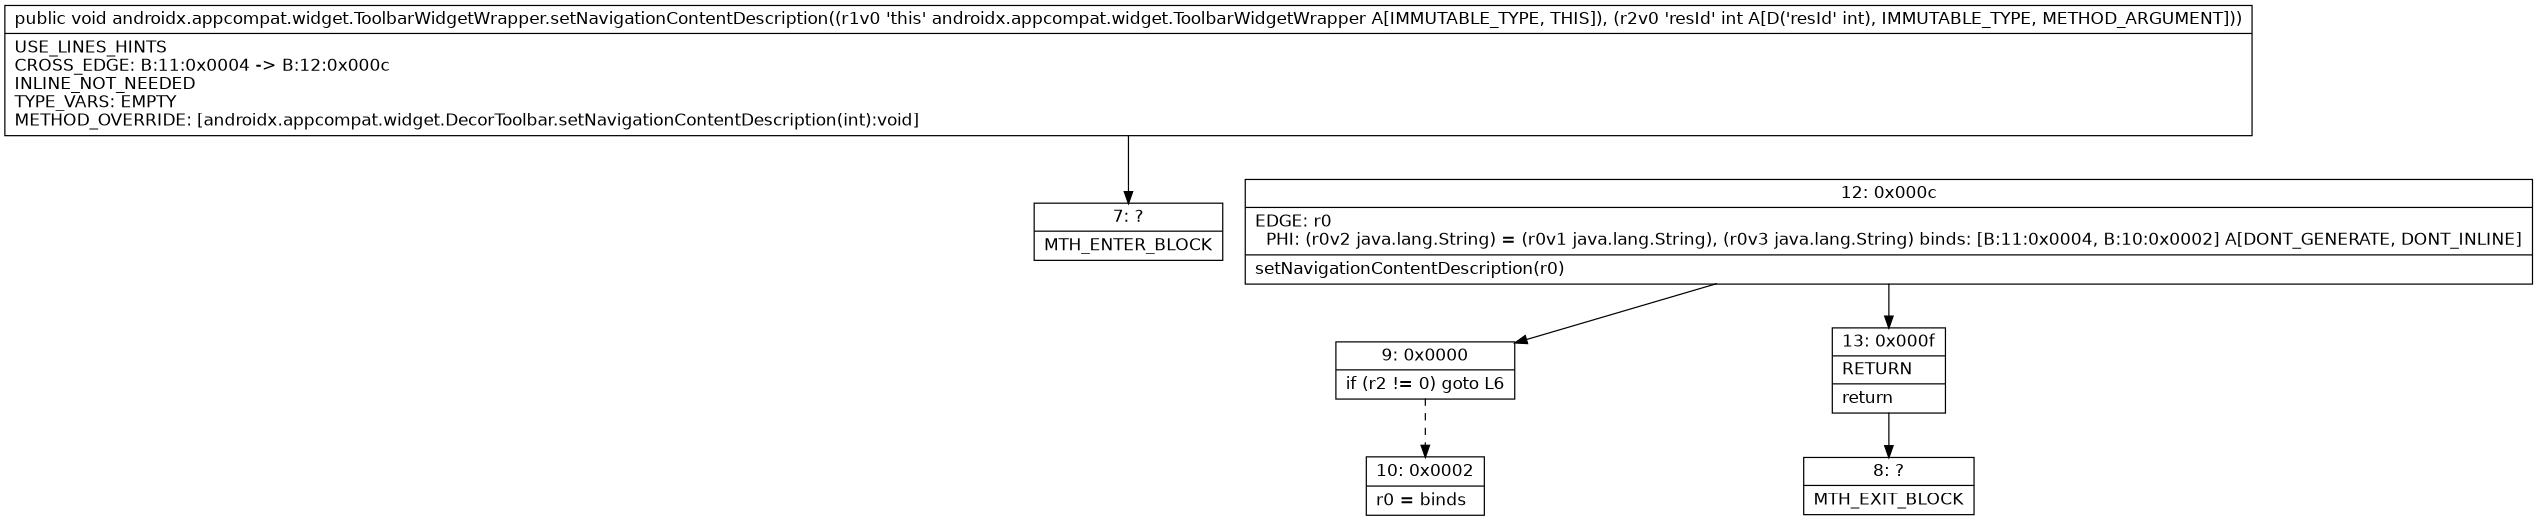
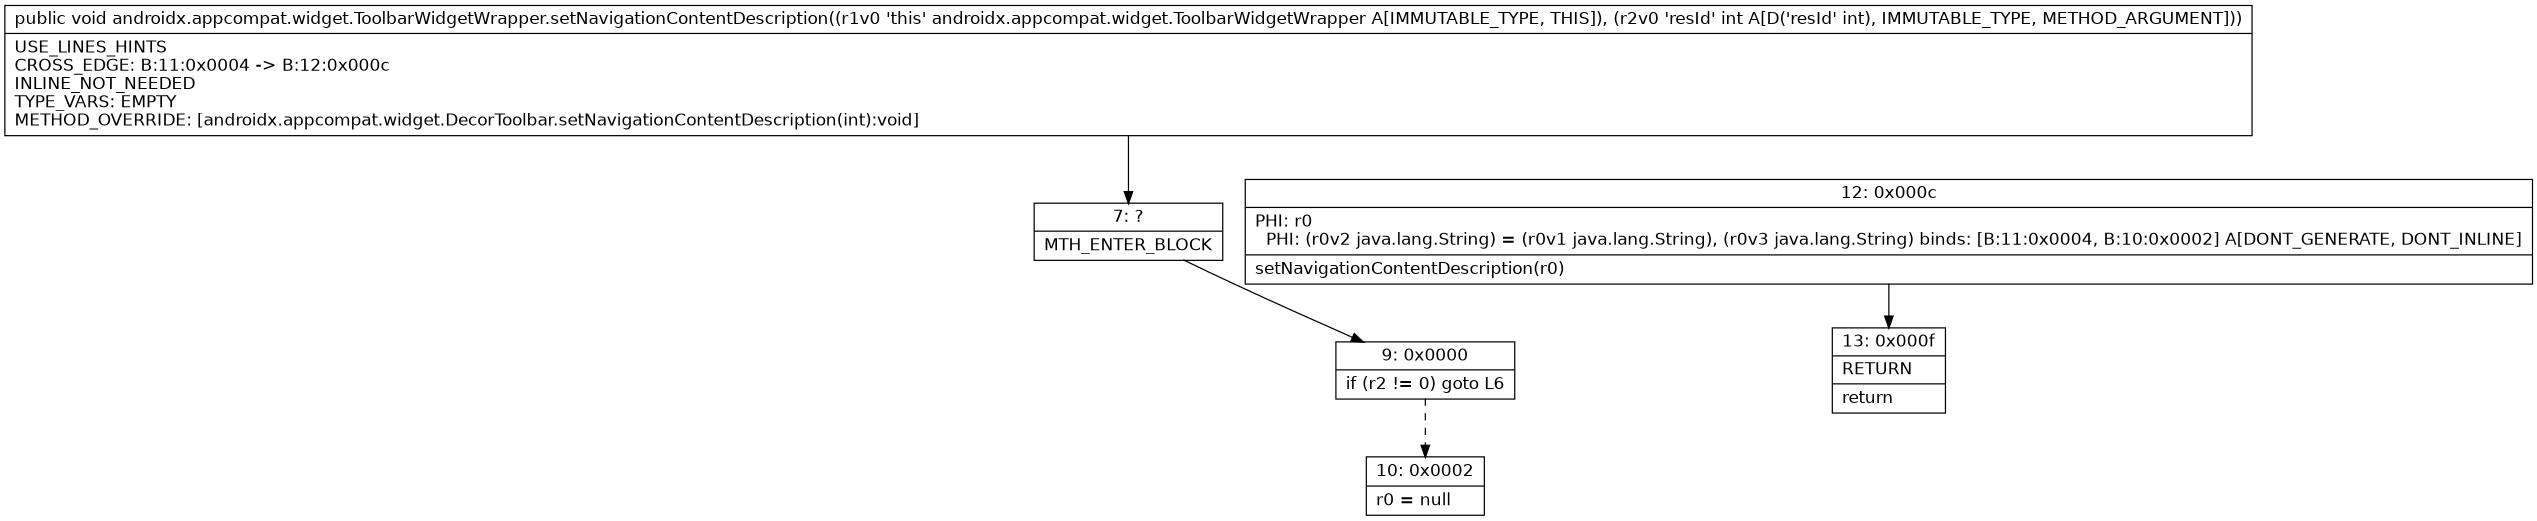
node "12: 0x000c": text "EDGE: r0" -> "PHI: r0"
edge "12: 0x000c" -> "9: 0x0000": now "7: ?" -> "9: 0x0000"
node "8: ?": removed
node "10: 0x0002": text "r0 = binds" -> "r0 = null"
